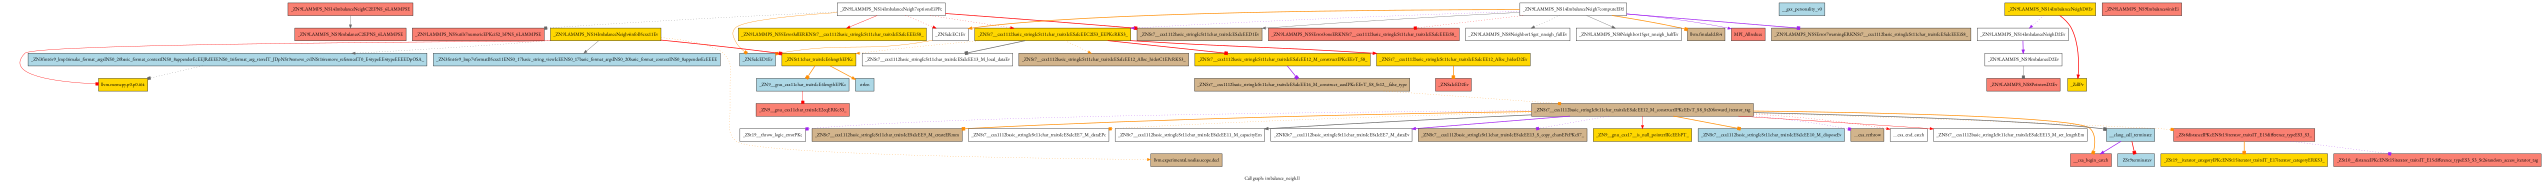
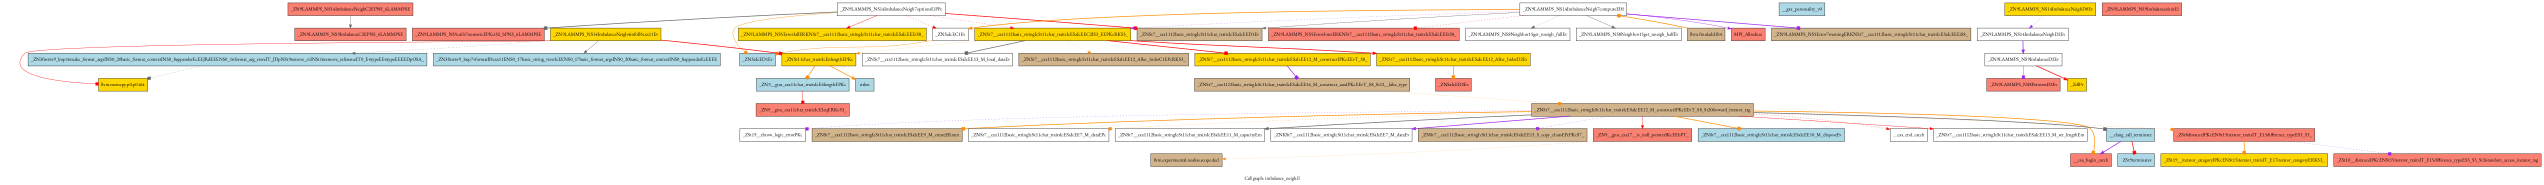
edge "_ZN9LAMMPS_NS14ImbalanceNeigh7optionsEiPPc" -> "_ZN9LAMMPS_NS5utils7numericEPKciS2_bPNS_6LAMMPSE": style dotted -> bold
edge "_ZN9LAMMPS_NS14ImbalanceNeigh7computeEPd" -> "llvm.fmuladd.f64": reversed
edge "_ZN9LAMMPS_NS14ImbalanceNeighD0Ev" -> "_ZdlPv": now "_ZN9LAMMPS_NS9ImbalanceD2Ev" -> "_ZdlPv"
edge "_ZN9LAMMPS_NS9ImbalanceD2Ev" -> "_ZN9LAMMPS_NS8PointersD2Ev": color gray40 -> purple
node "_ZN9__gnu_cxx17__is_null_pointerIKcEEbPT_": fillcolor gold -> salmon
node "__cxa_rethrow": removed
edge "_ZN9LAMMPS_NS14ImbalanceNeigh4infoB5cxx11Ev" -> "llvm.experimental.noalias.scope.decl": now "_ZN9__gnu_cxx17__is_null_pointerIKcEEbPT_" -> "llvm.experimental.noalias.scope.decl"
